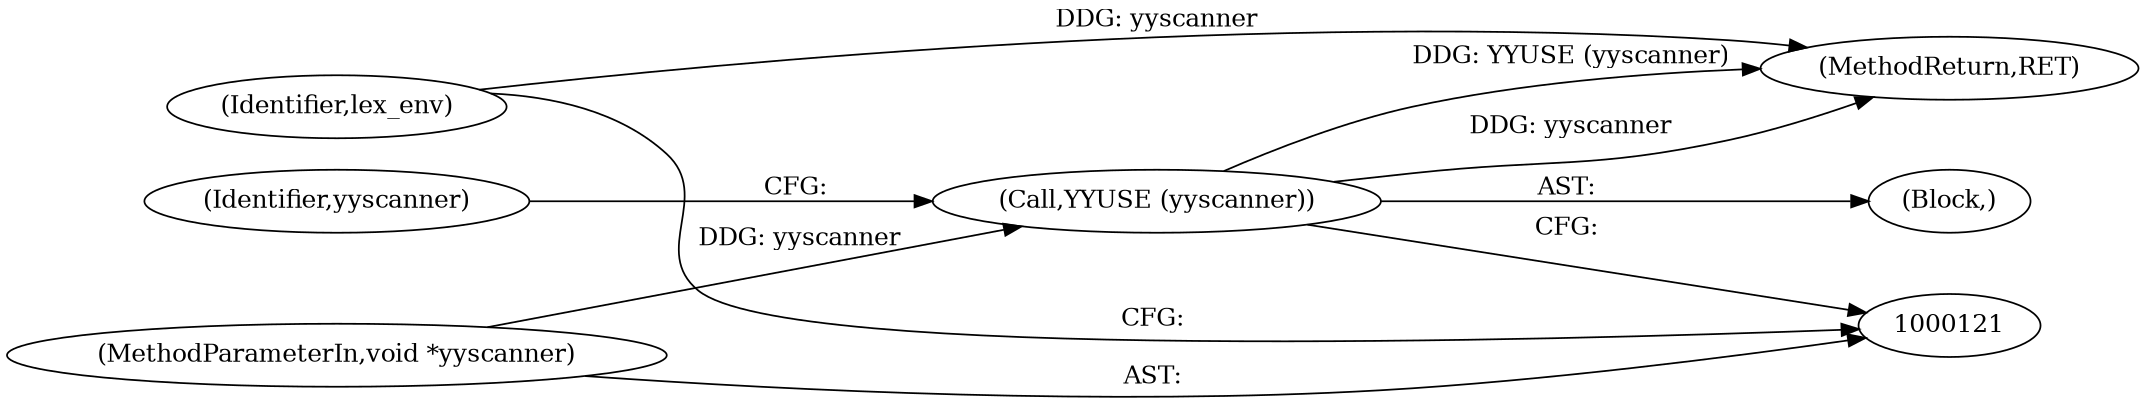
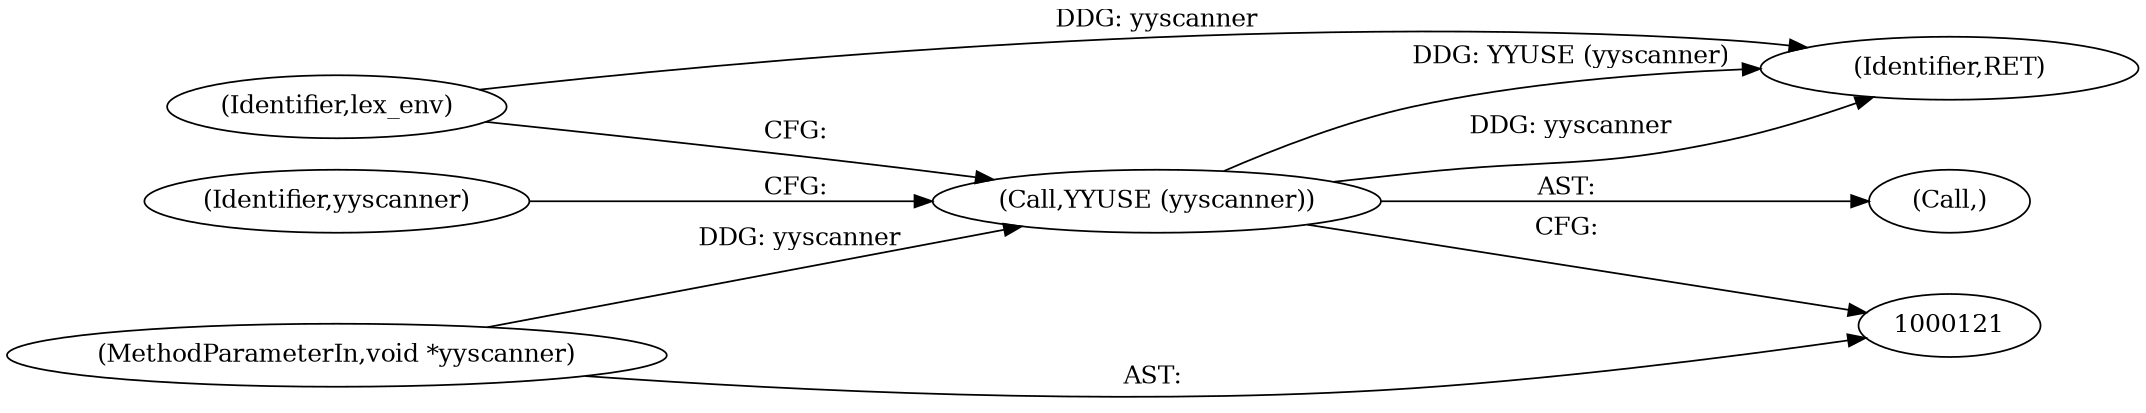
node "(MethodReturn,RET)": label "(MethodReturn,RET)" -> "(Identifier,RET)"
node "(Block,)": label "(Block,)" -> "(Call,)"
edge "(Identifier,lex_env)" -> "1000121": now "(Identifier,lex_env)" -> "(Call,YYUSE (yyscanner))"
